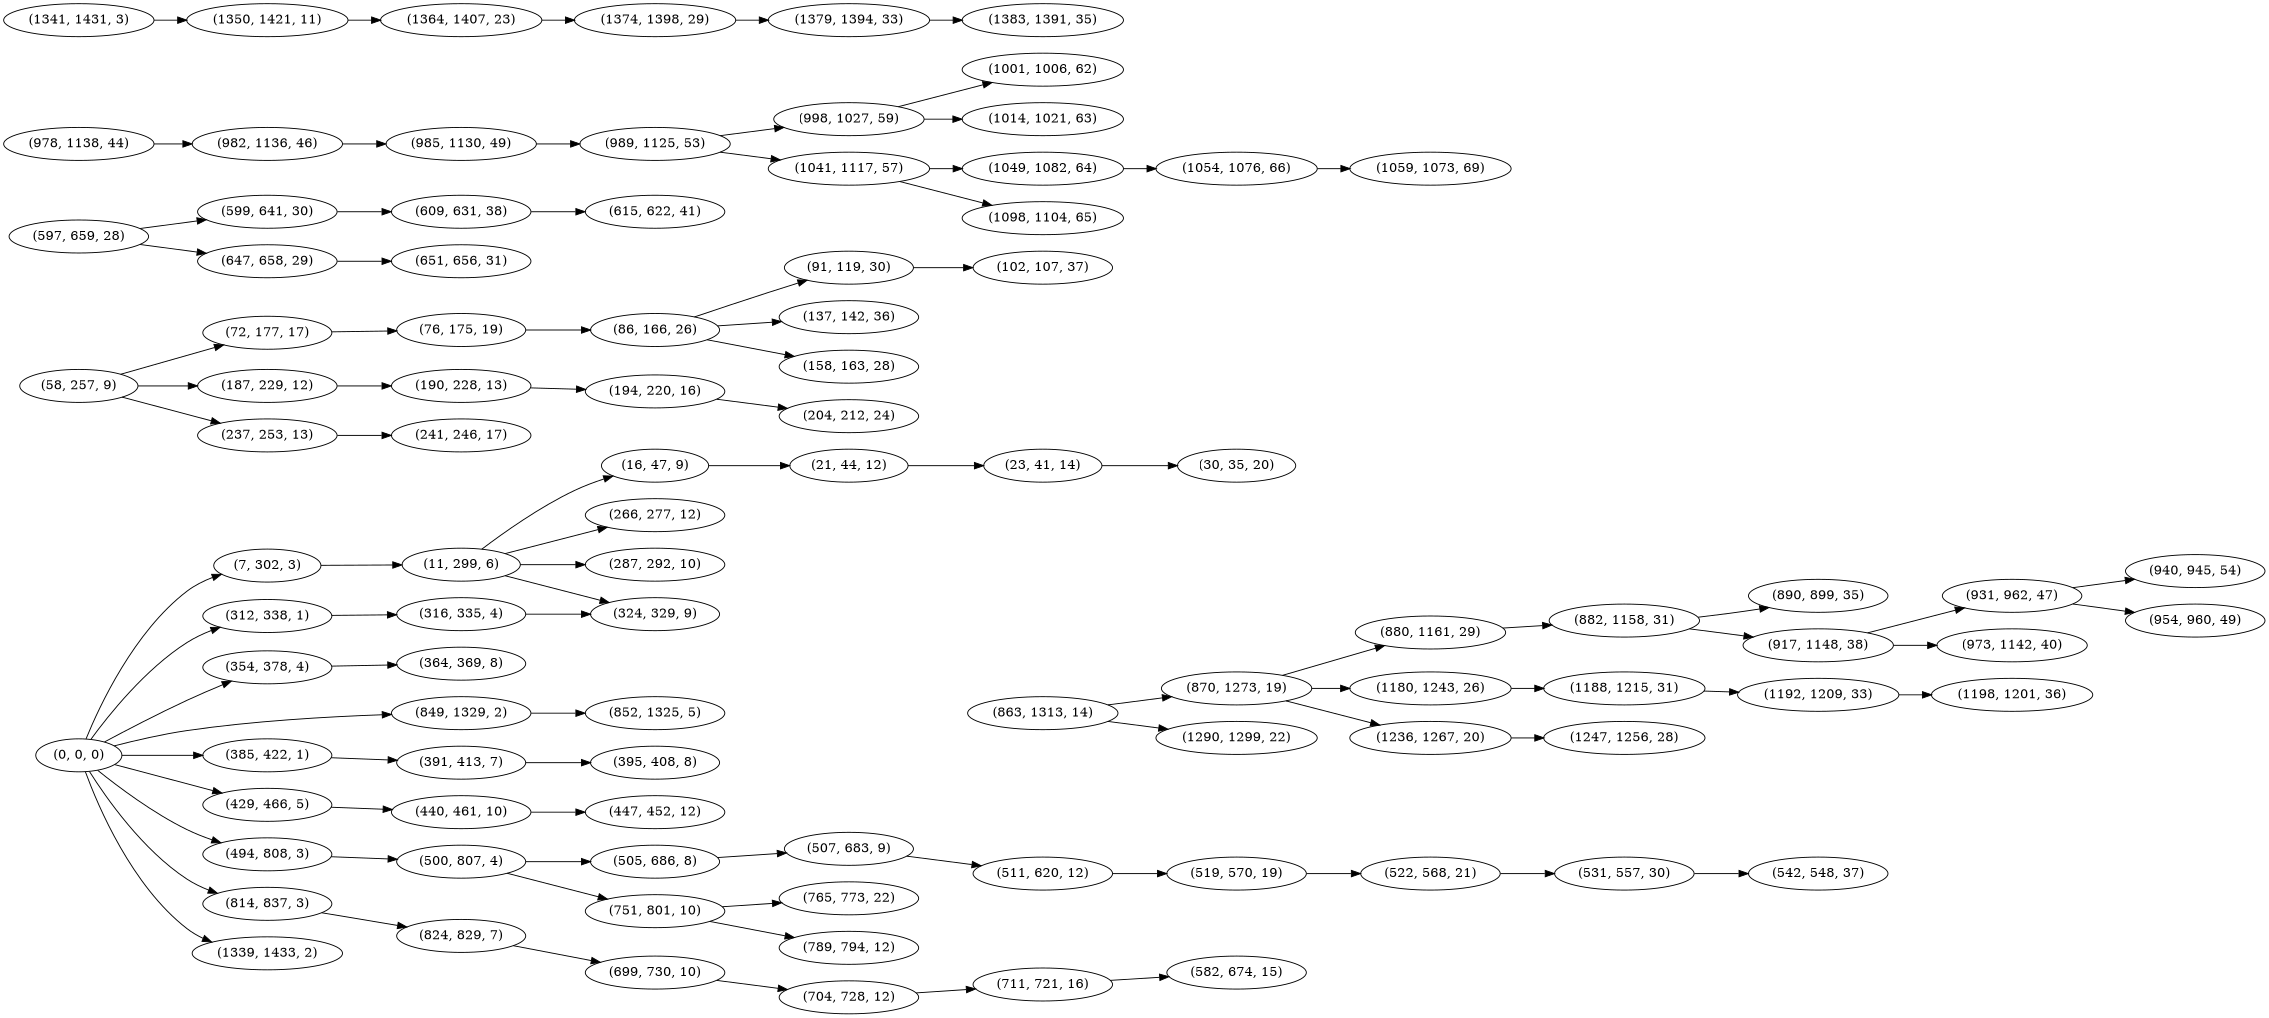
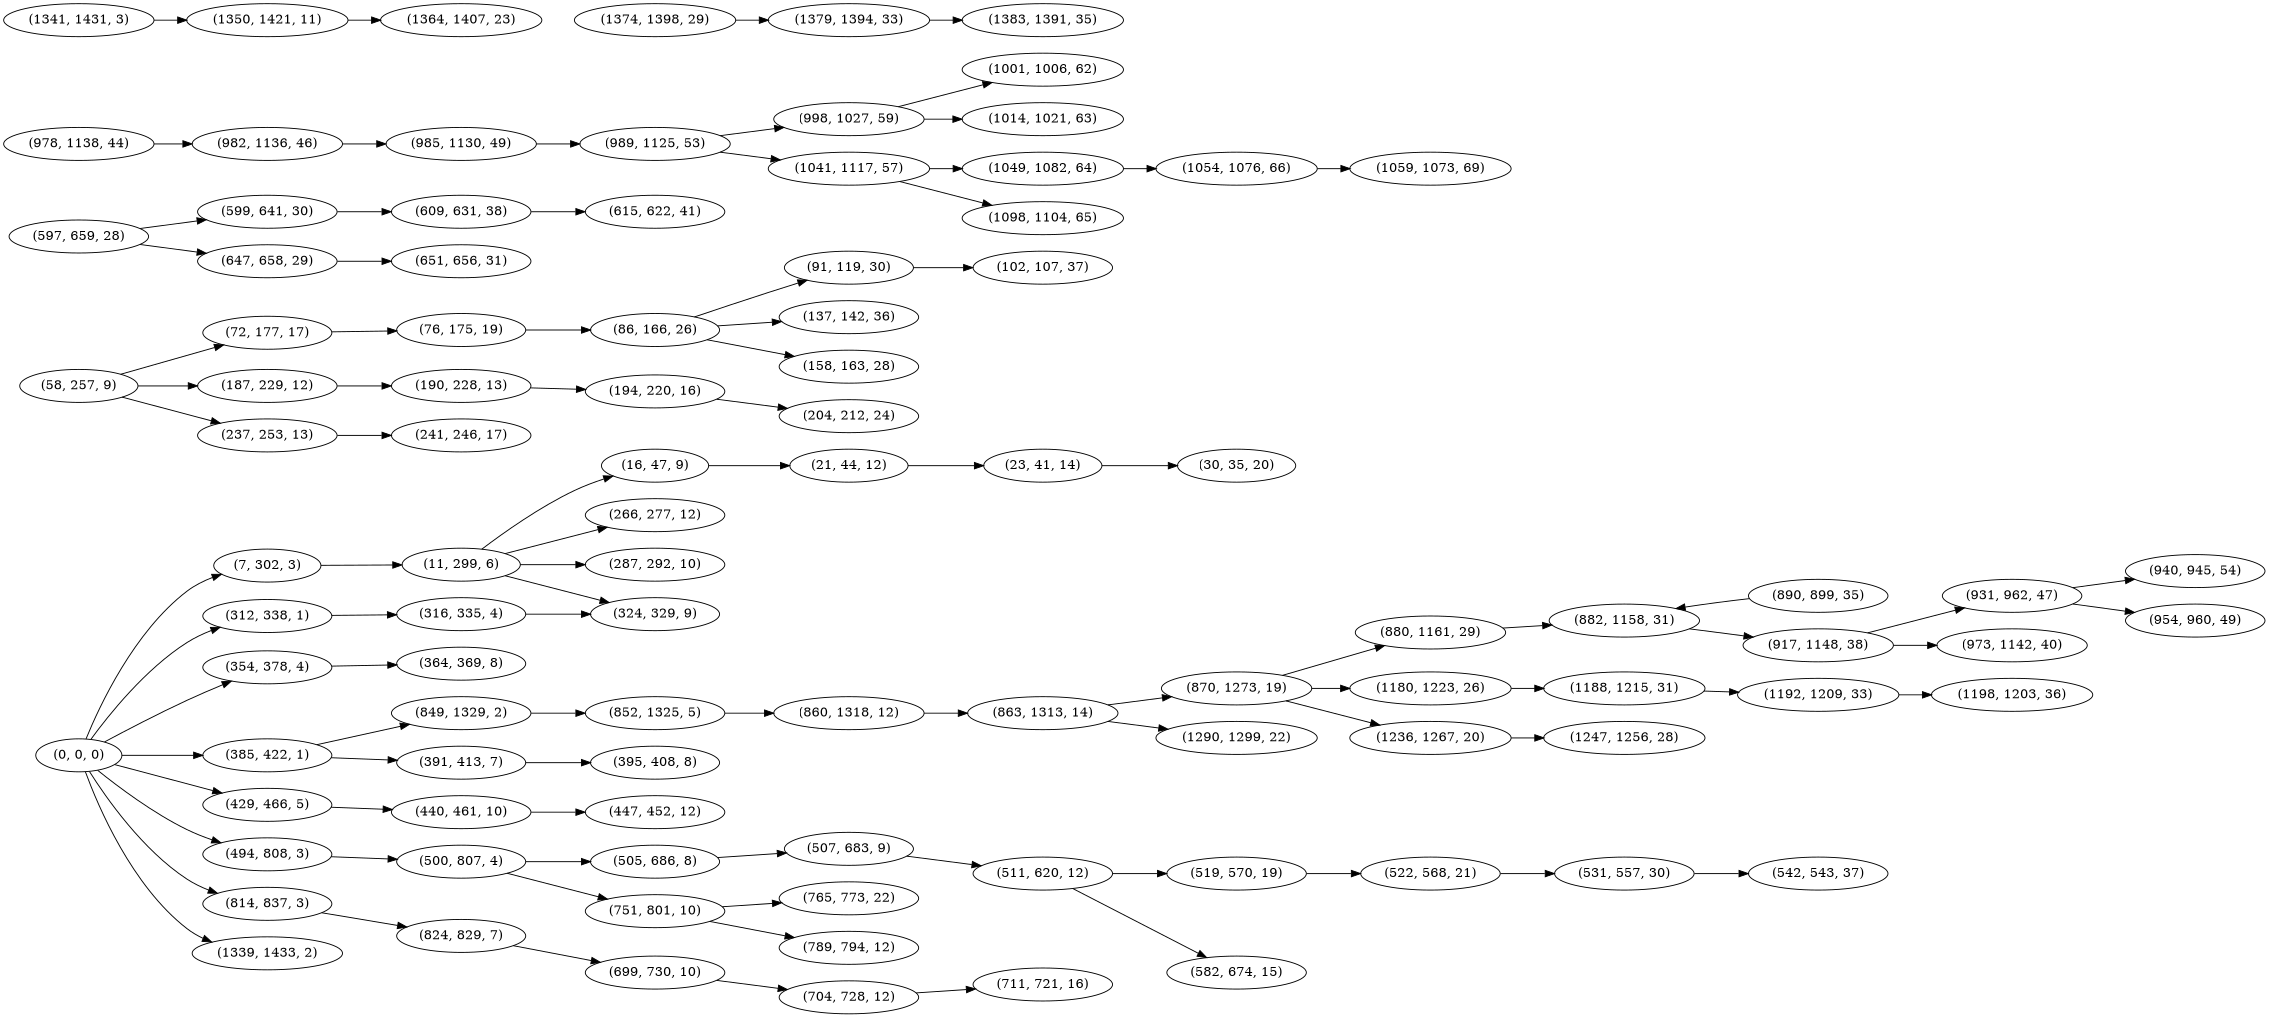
edge "(1364, 1407, 23)" -> "(1374, 1398, 29)": removed
edge "(882, 1158, 31)" -> "(890, 899, 35)": reversed
node "(1180, 1243, 26)": label "(1180, 1243, 26)" -> "(1180, 1223, 26)"
node "(1198, 1201, 36)": label "(1198, 1201, 36)" -> "(1198, 1203, 36)"
node "(860, 1318, 12)": added
edge "(0, 0, 0)" -> "(849, 1329, 2)": now "(385, 422, 1)" -> "(849, 1329, 2)"
node "(542, 548, 37)": label "(542, 548, 37)" -> "(542, 543, 37)"
edge "(711, 721, 16)" -> "(582, 674, 15)": now "(511, 620, 12)" -> "(582, 674, 15)"
